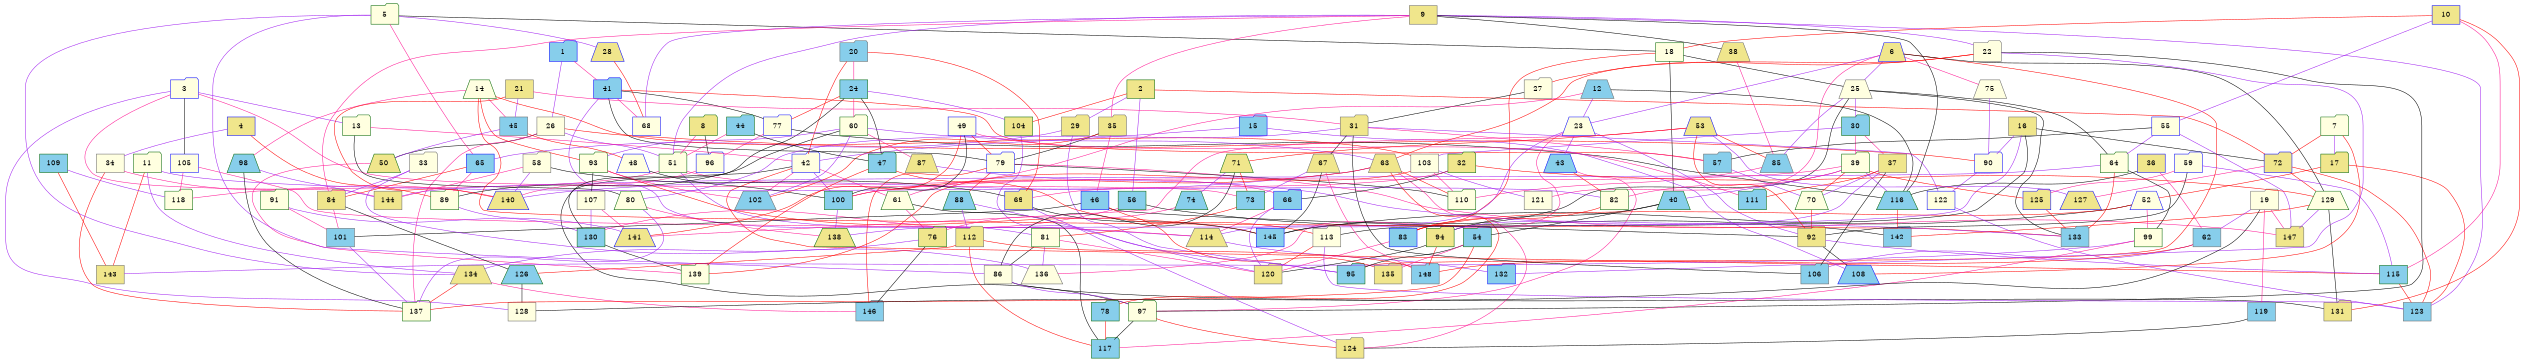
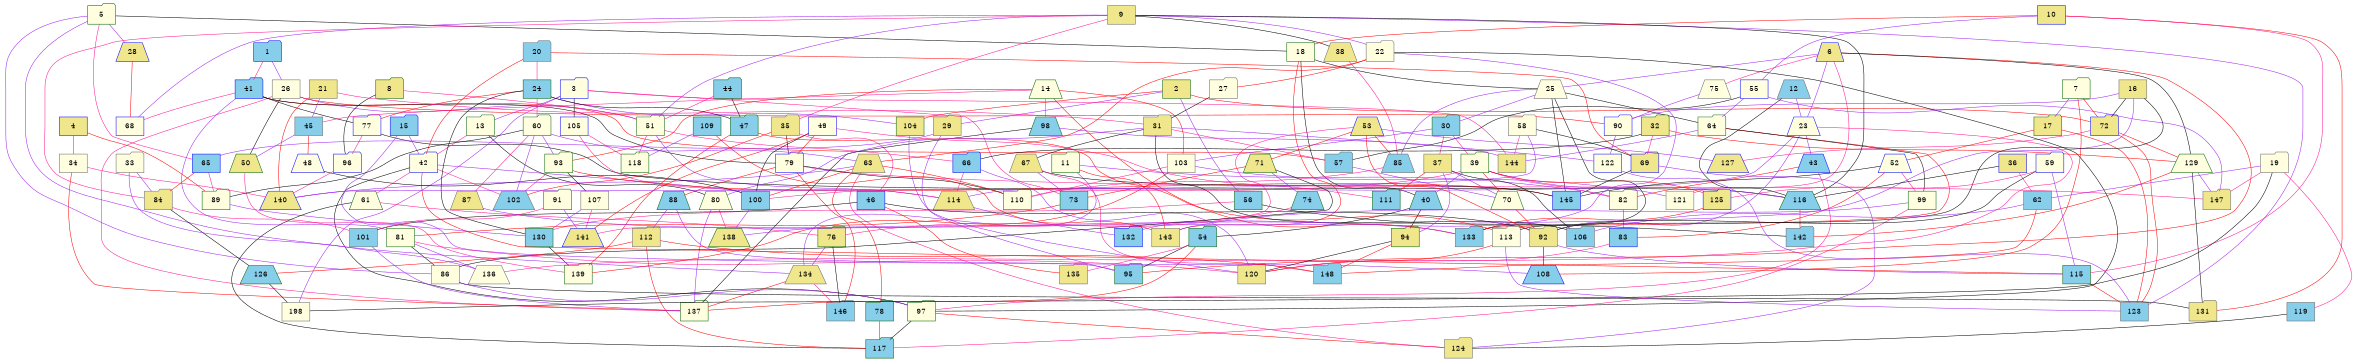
edge "18" -- "83": now "18" -- "143"
edge "12" -- "61": removed
node "128": label "128" -> "198"
